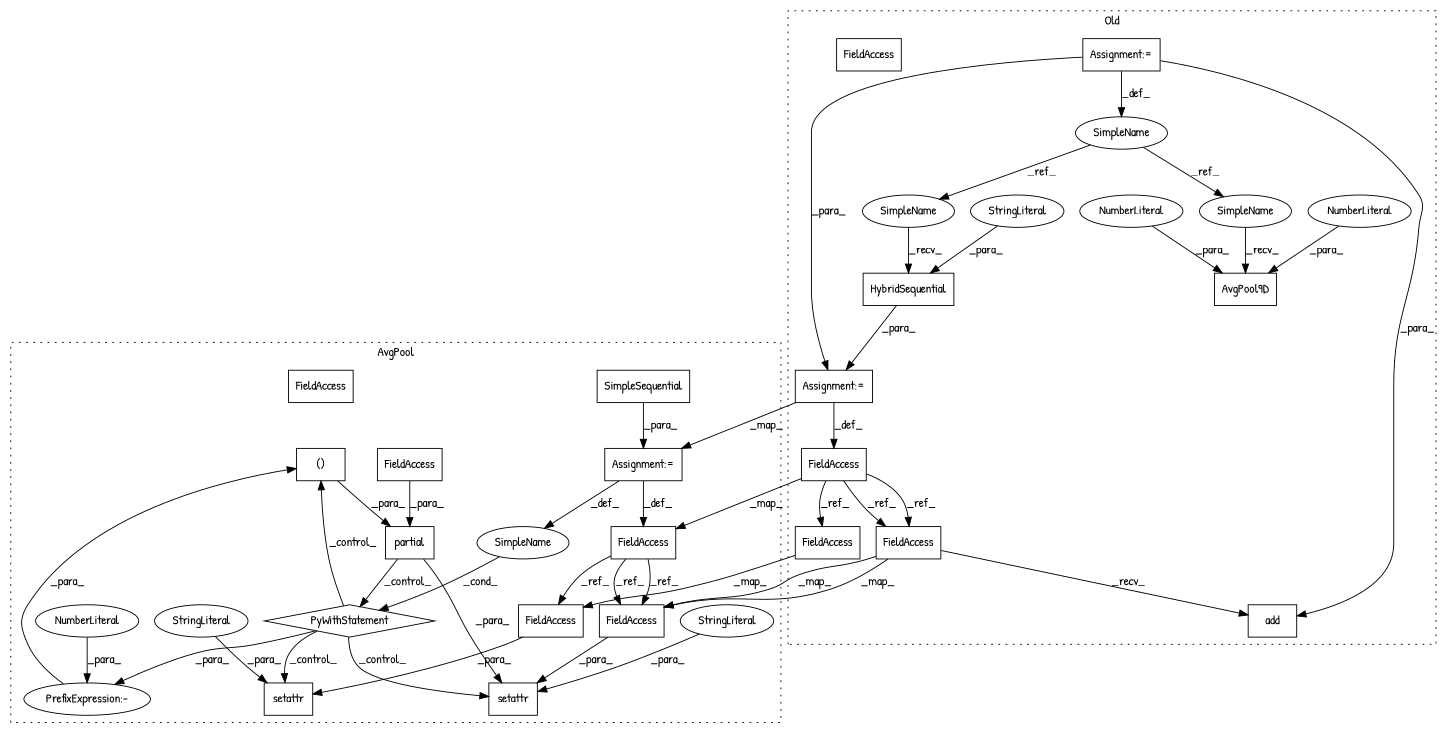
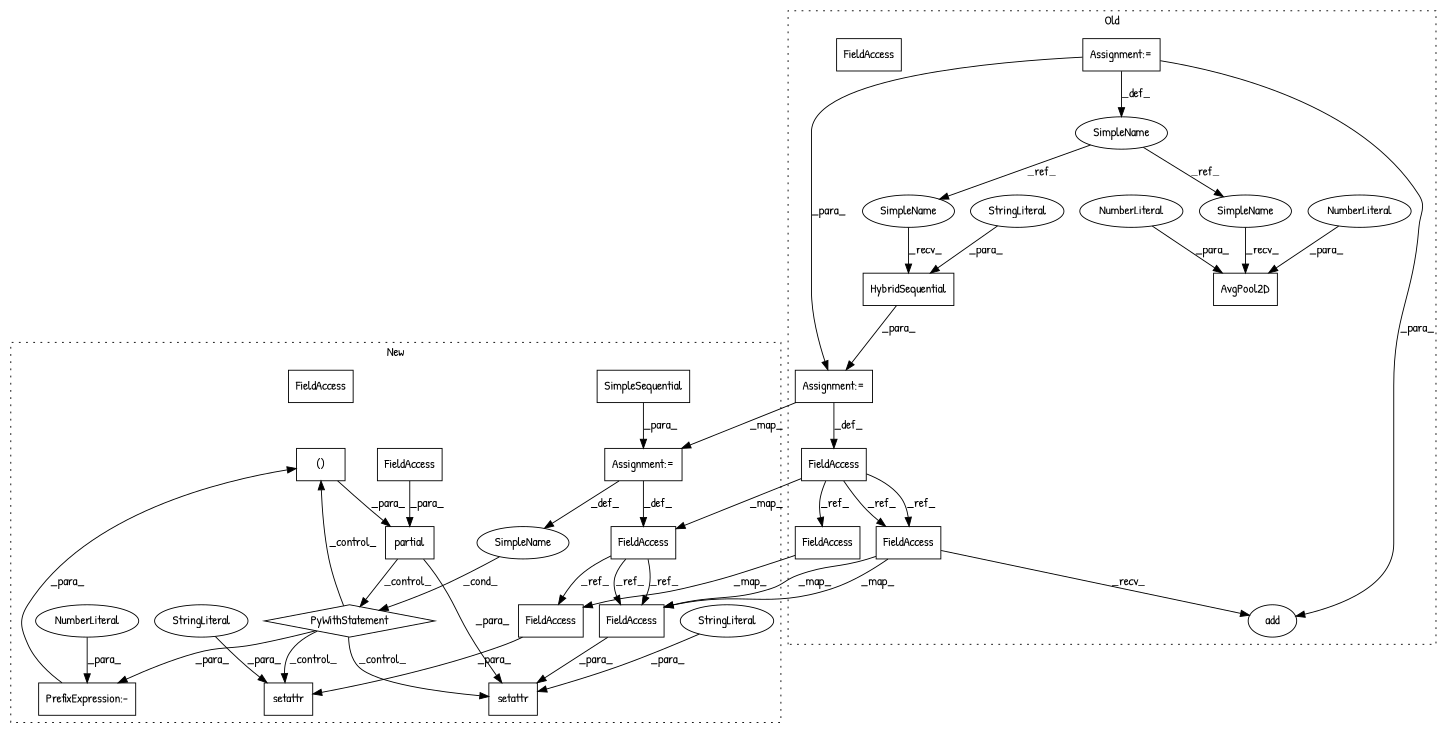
node "AvgPool9D": label "AvgPool9D" -> "AvgPool2D"
cluster "AvgPool": label "AvgPool" -> "New"
node "add": shape box -> ellipse
node "PrefixExpression:-": shape ellipse -> box
